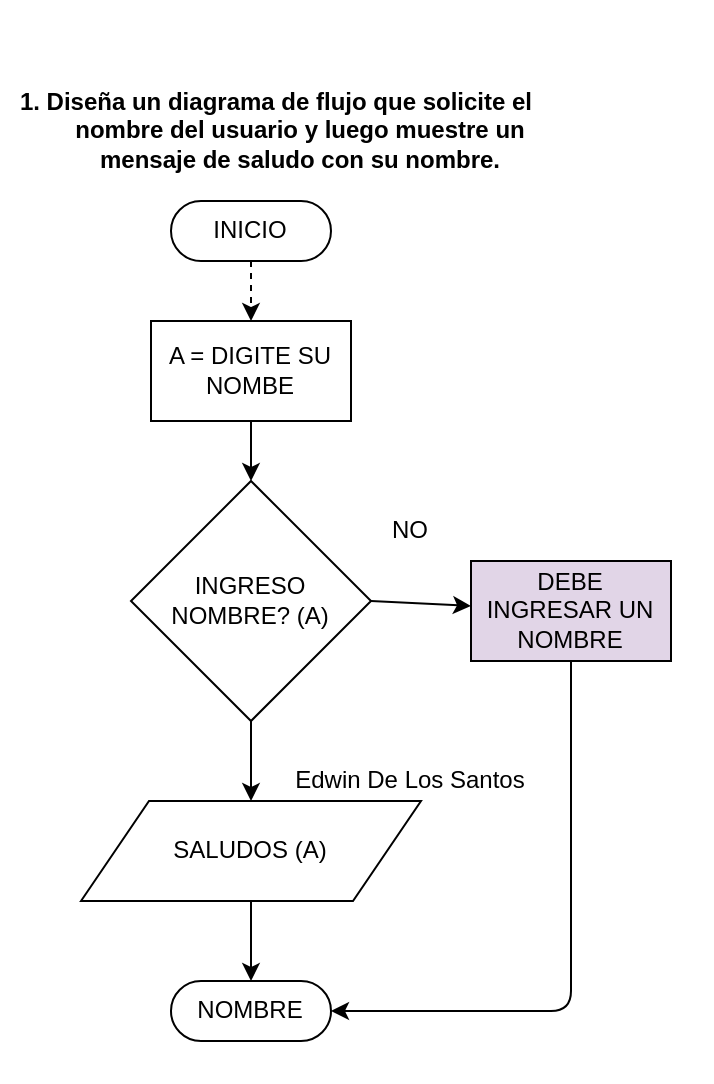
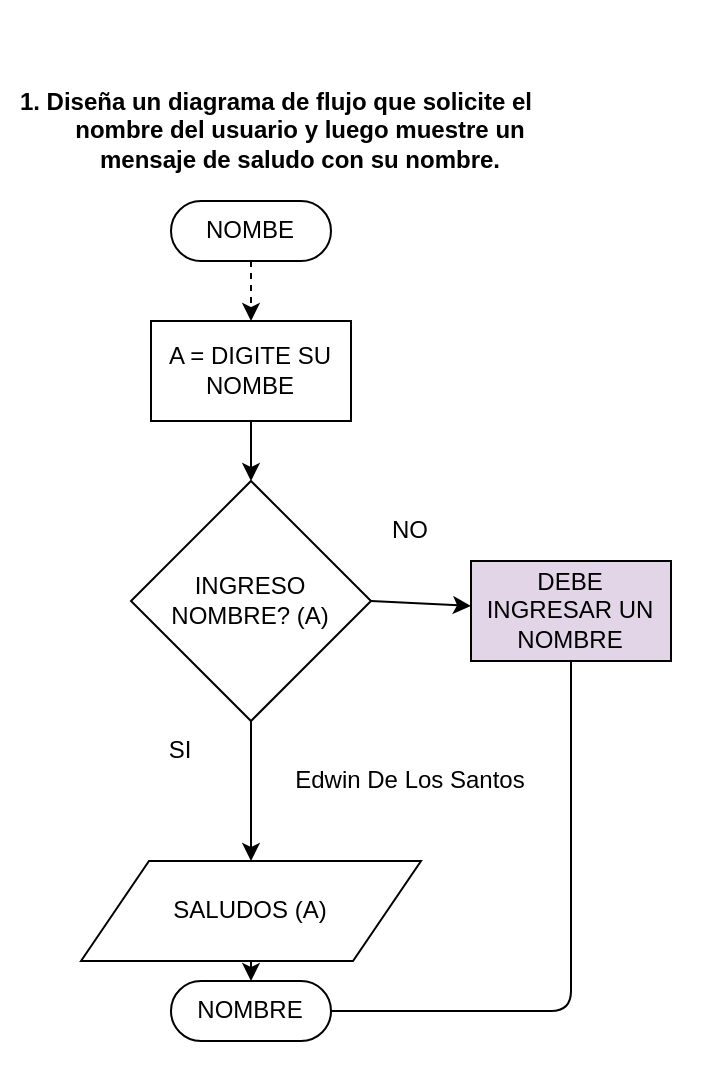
node "INICIO": label "INICIO" -> "NOMBE"
node "SI": added
node "SALUDOS (A)": moved (251, 851) -> (251, 911)
edge "DEBE INGRESAR UN NOMBRE" -> "NOMBRE": arrowhead classic -> none
